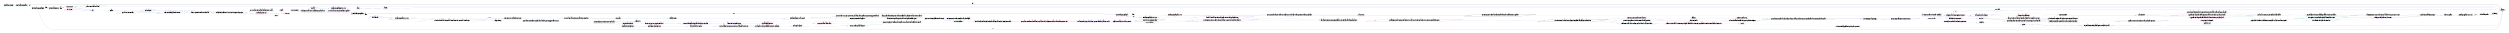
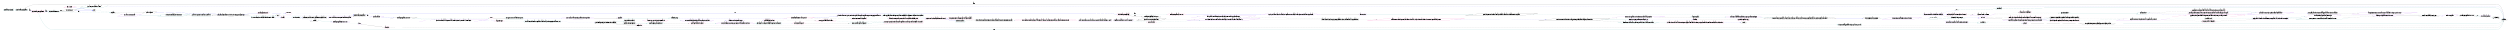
edge "Check boolean NameFuture" -> "ehi, uh, ci sei?": now "Check boolean NameFuture" -> "cephalon"
